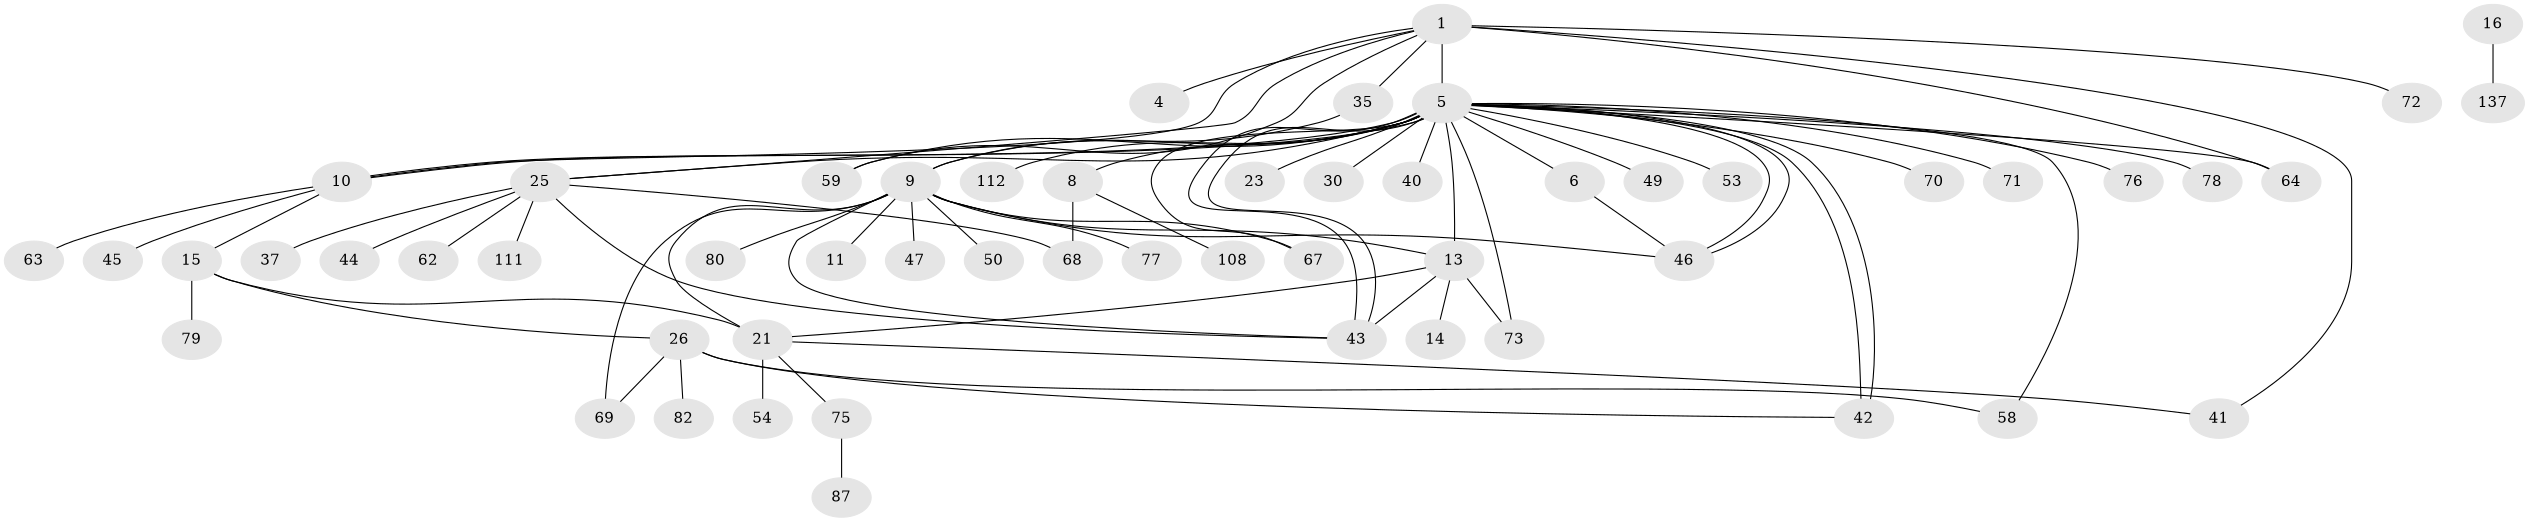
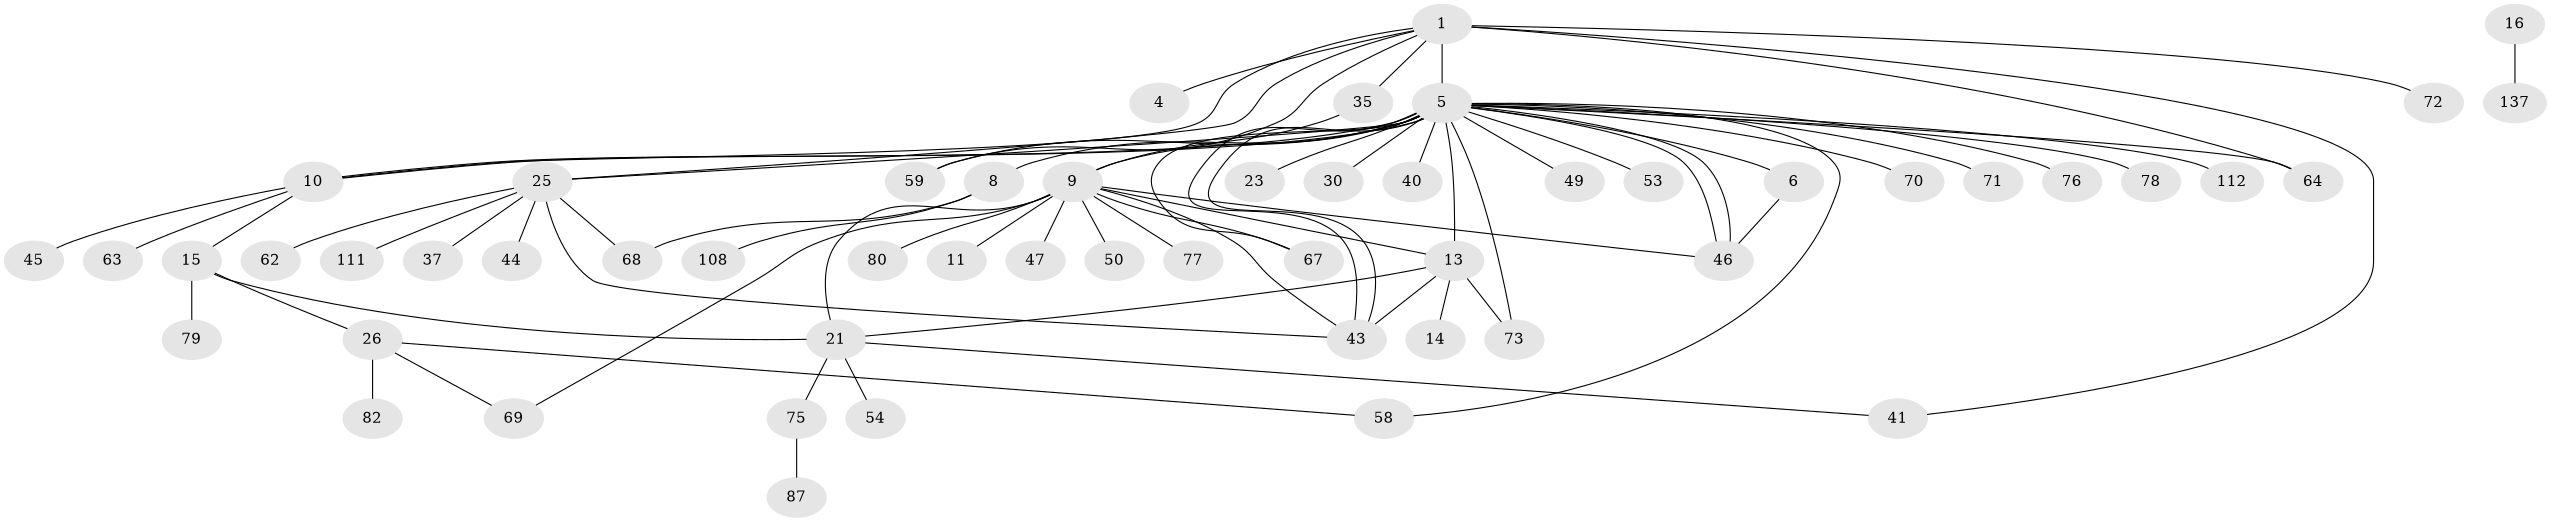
node "42": removed
